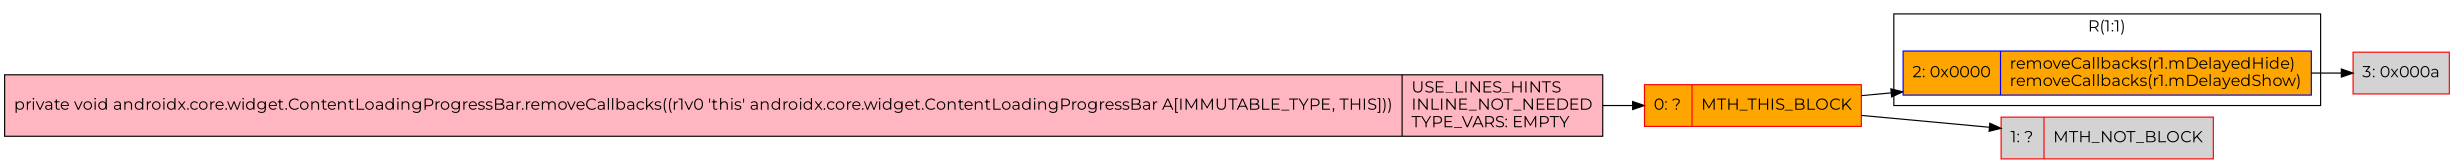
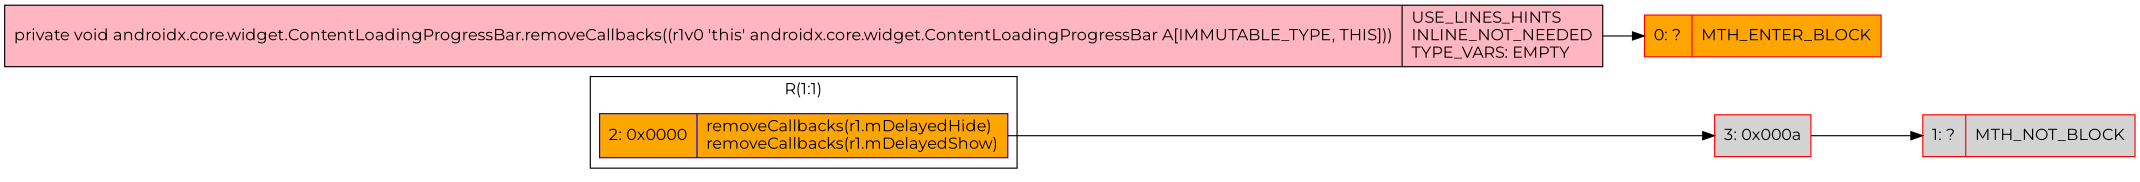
edge "0: ?" -> "2: 0x0000": removed
node "0: ?": text "MTH_THIS_BLOCK" -> "MTH_ENTER_BLOCK"
edge "0: ?" -> "1: ?": now "3: 0x000a" -> "1: ?"
